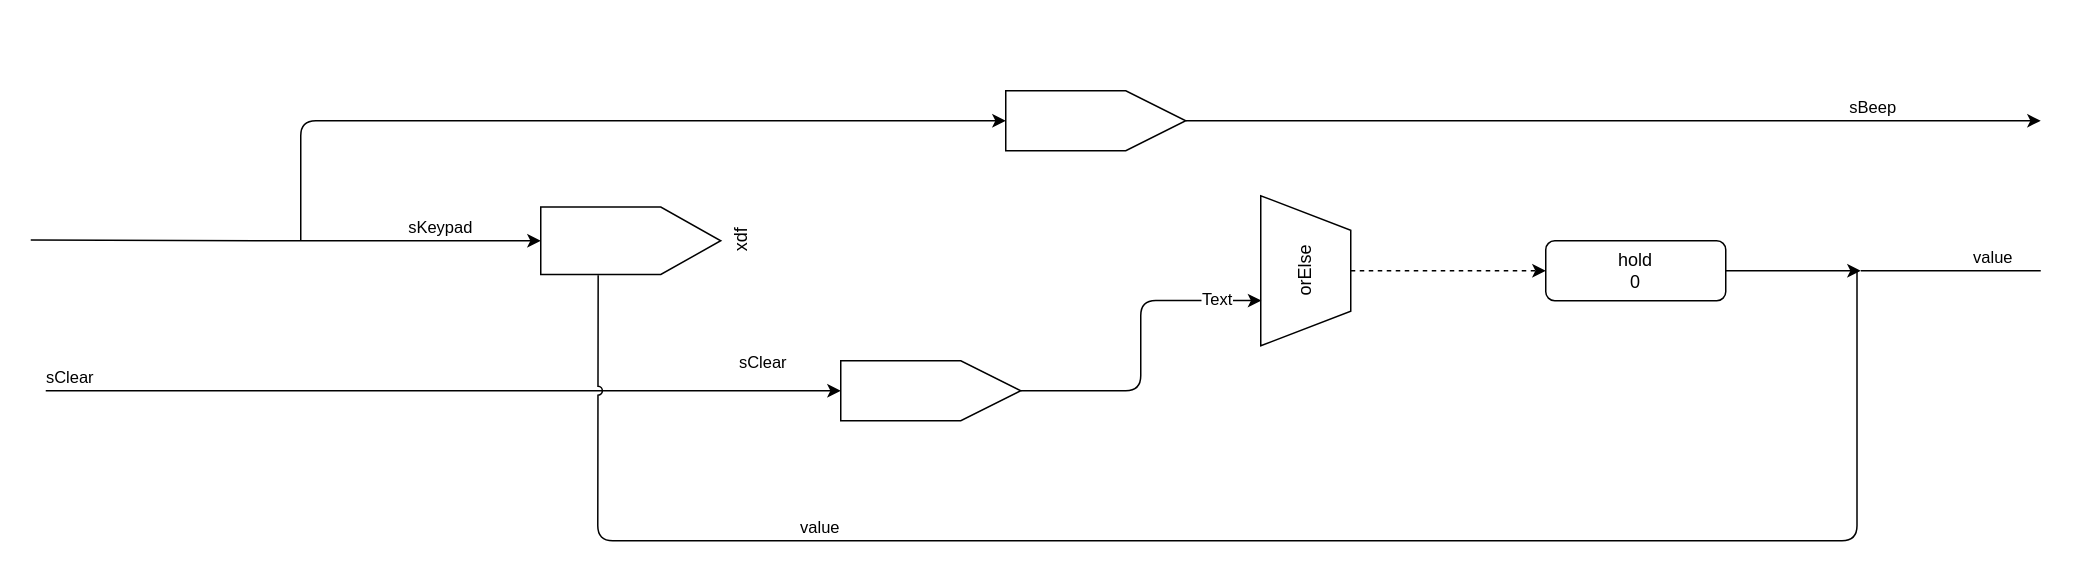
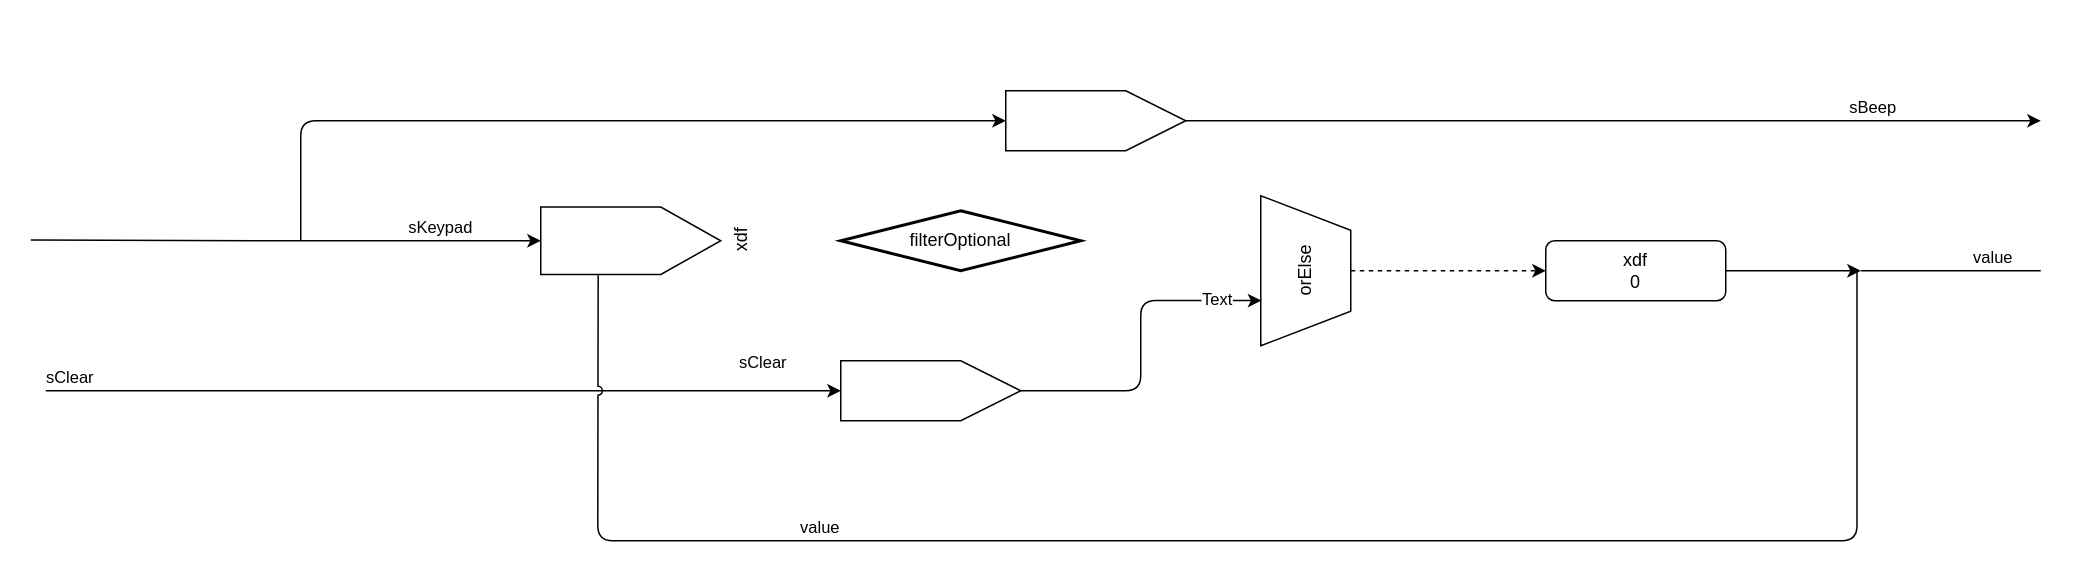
node "filterOptional": added
node "hold 0": label "hold 0" -> "xdf 0"
